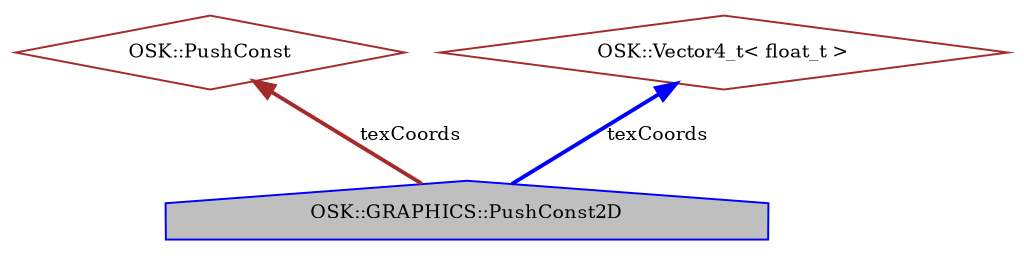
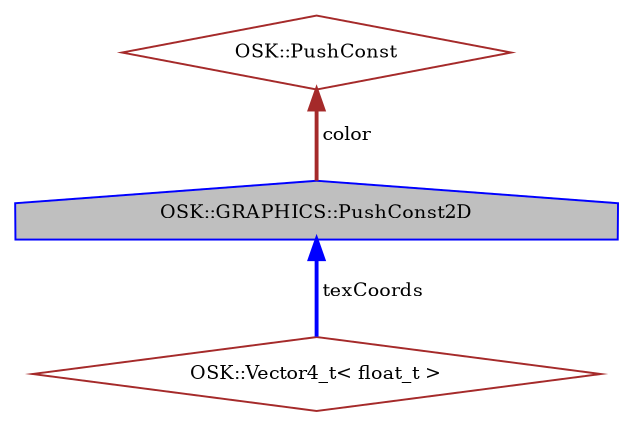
edge "OSK::GRAPHICS::PushConst2D" -> "OSK::PushConst": label " texCoords" -> " color"
edge "OSK::GRAPHICS::PushConst2D" -> "OSK::Vector4_t< float_t >": reversed
